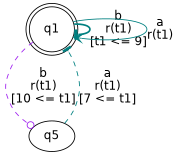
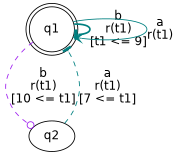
node "q5": label "q5" -> "q2"
